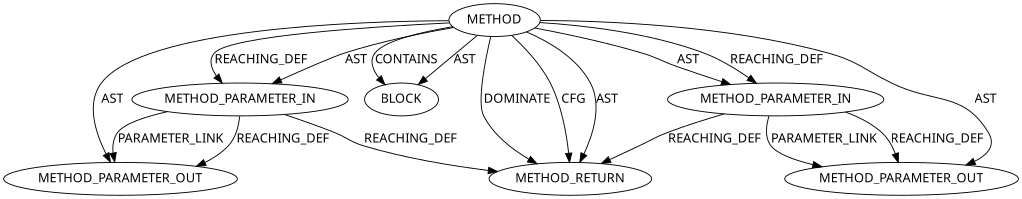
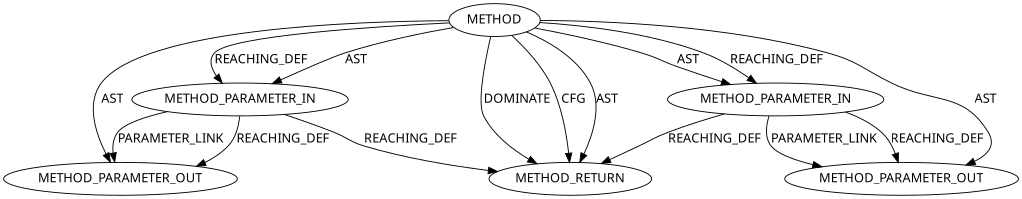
node "BLOCK": removed
